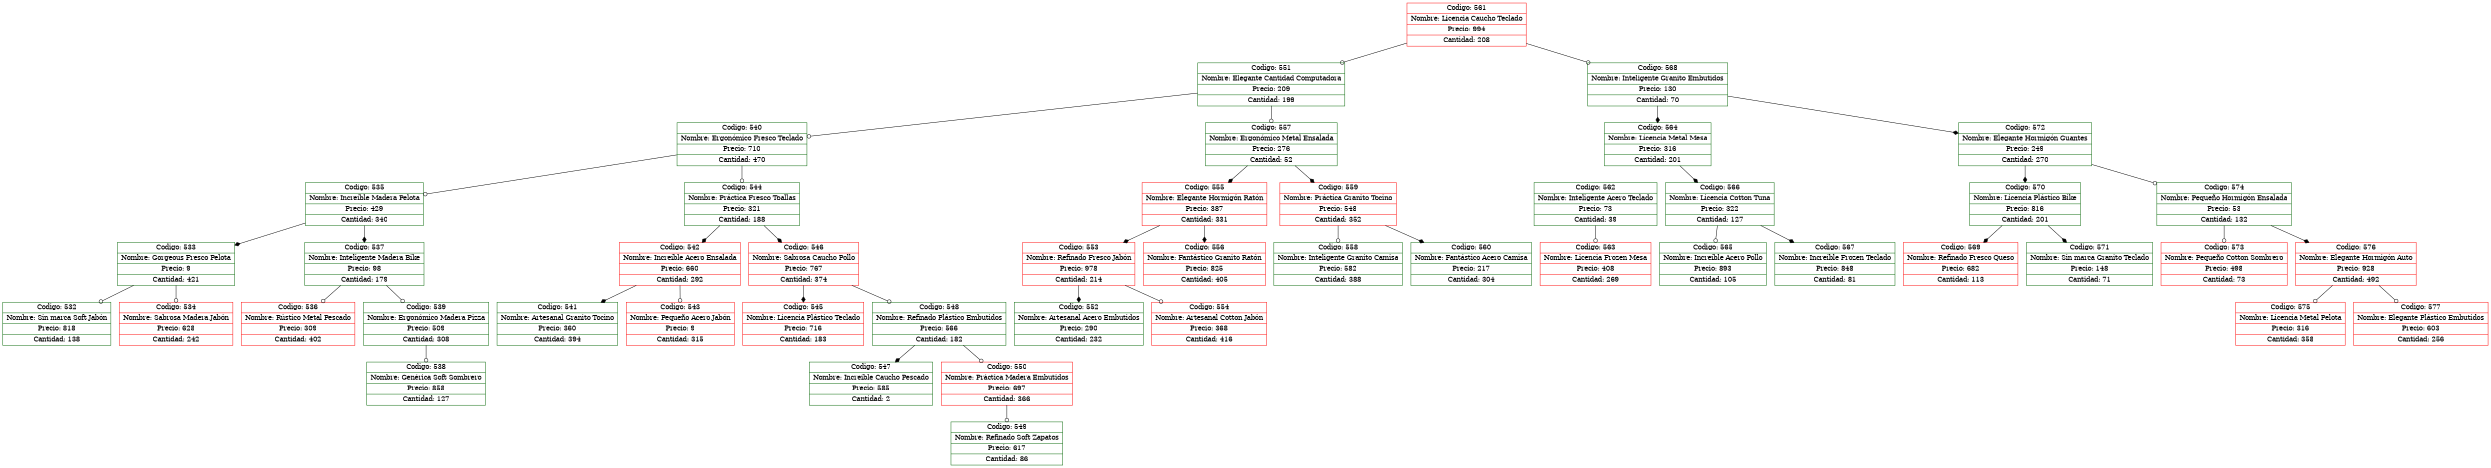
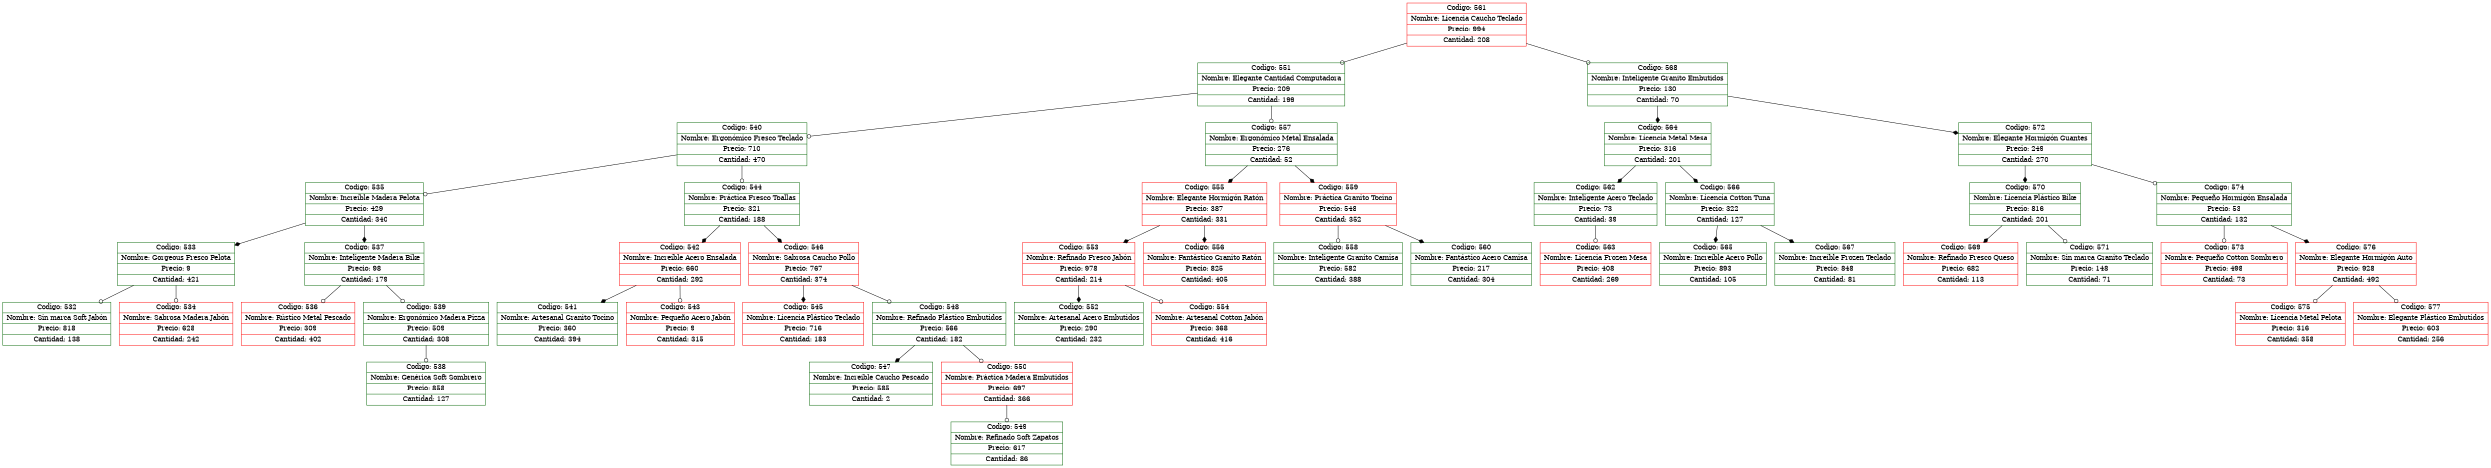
edge "Codigo: 564" -> "Codigo: 562": added
edge "Codigo: 566" -> "Codigo: 565": arrowhead odot -> diamond
edge "Codigo: 570" -> "Codigo: 571": arrowhead diamond -> odot
